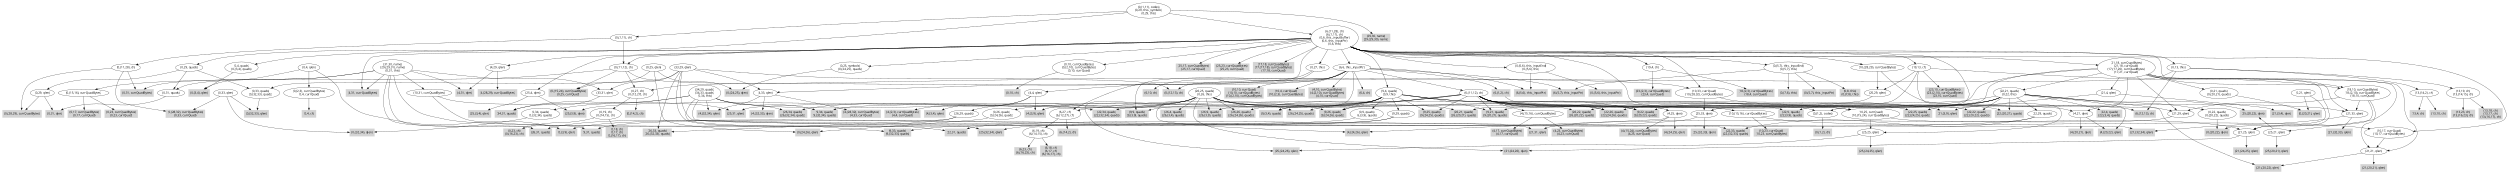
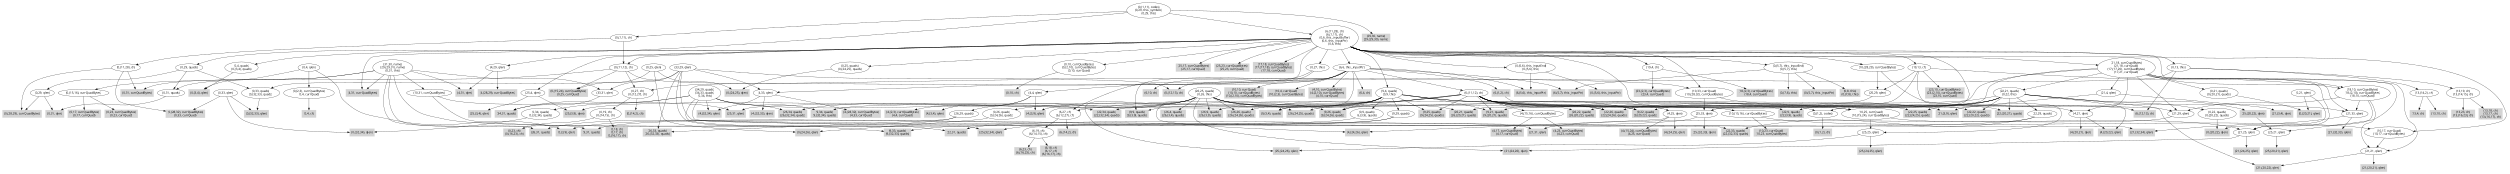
node "(0,25, symbols) (0,(24,25), quads)": label "(0,25, symbols) (0,(24,25), quads)" -> "(0,25, quads) (0,(24,25), quads)"
node "(22,4, quads) (22,(3,4), quads)": removed
edge "(25,21, qlen)" -> "(25,(20,22), qlen)": reversed
